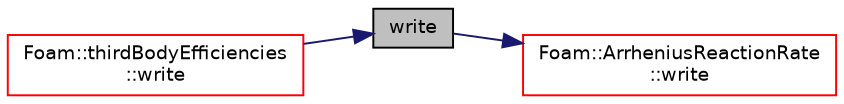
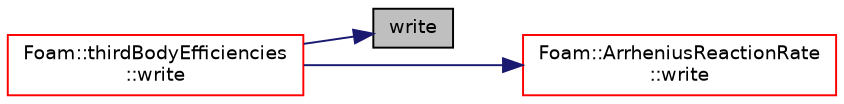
edge "write" -> "Foam::ArrheniusReactionRate ::write": now "Foam::thirdBodyEfficiencies ::write" -> "Foam::ArrheniusReactionRate ::write"
